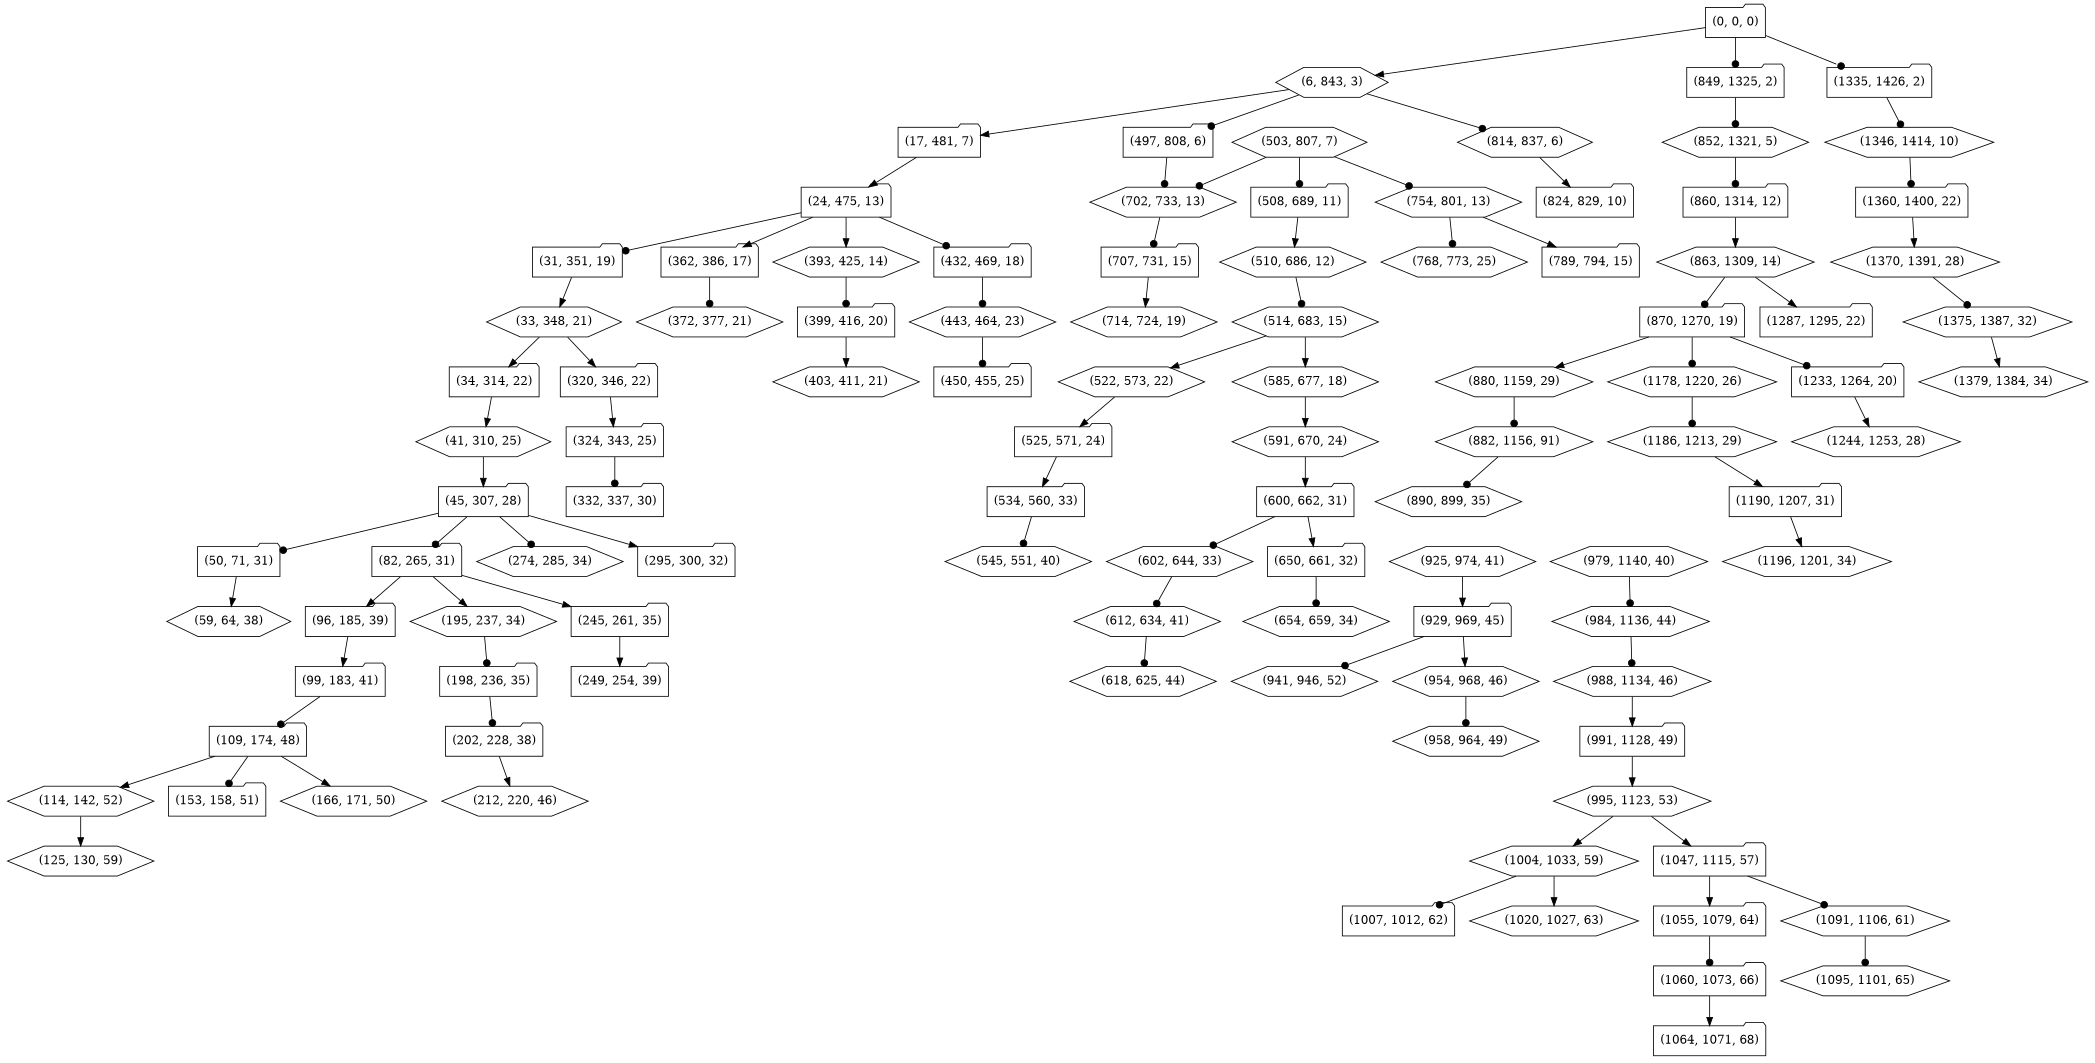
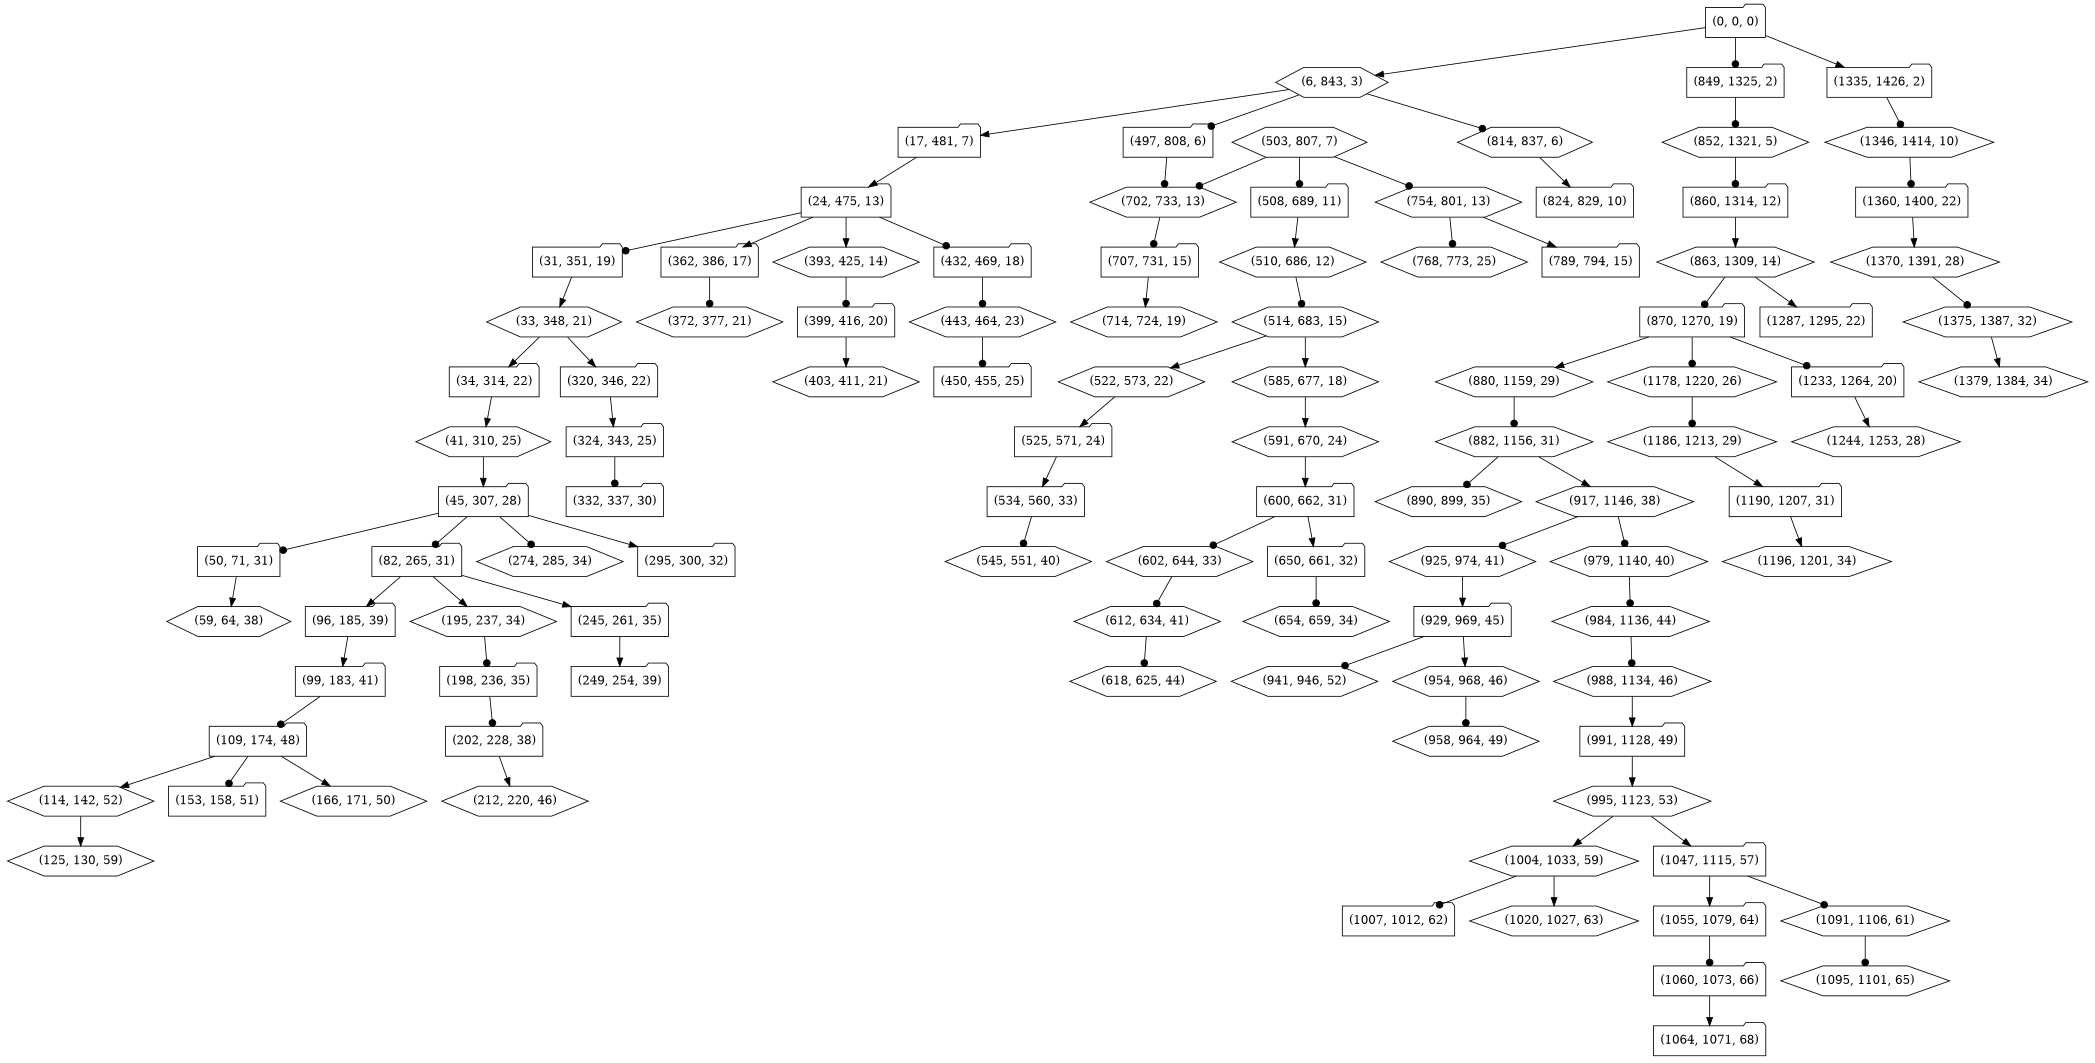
edge "(0, 0, 0)" -> "(1335, 1426, 2)": arrowhead dot -> normal
node "(882, 1156, 91)": label "(882, 1156, 91)" -> "(882, 1156, 31)"
node "(917, 1146, 38)": added
